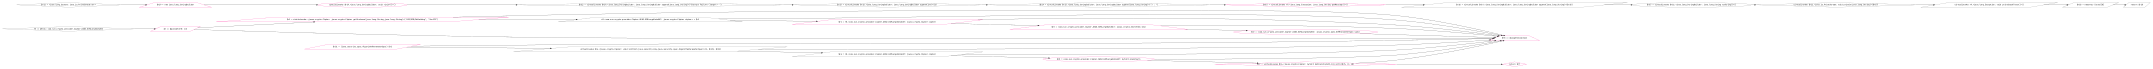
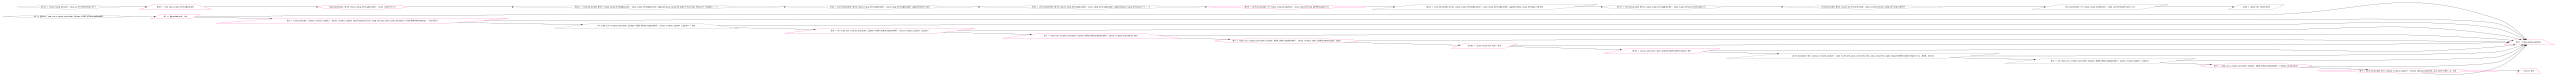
node "return $r18": removed
node "$r20 = (java.security.Key) $r3": added
node "return $r7": shape diamond -> trapezium
